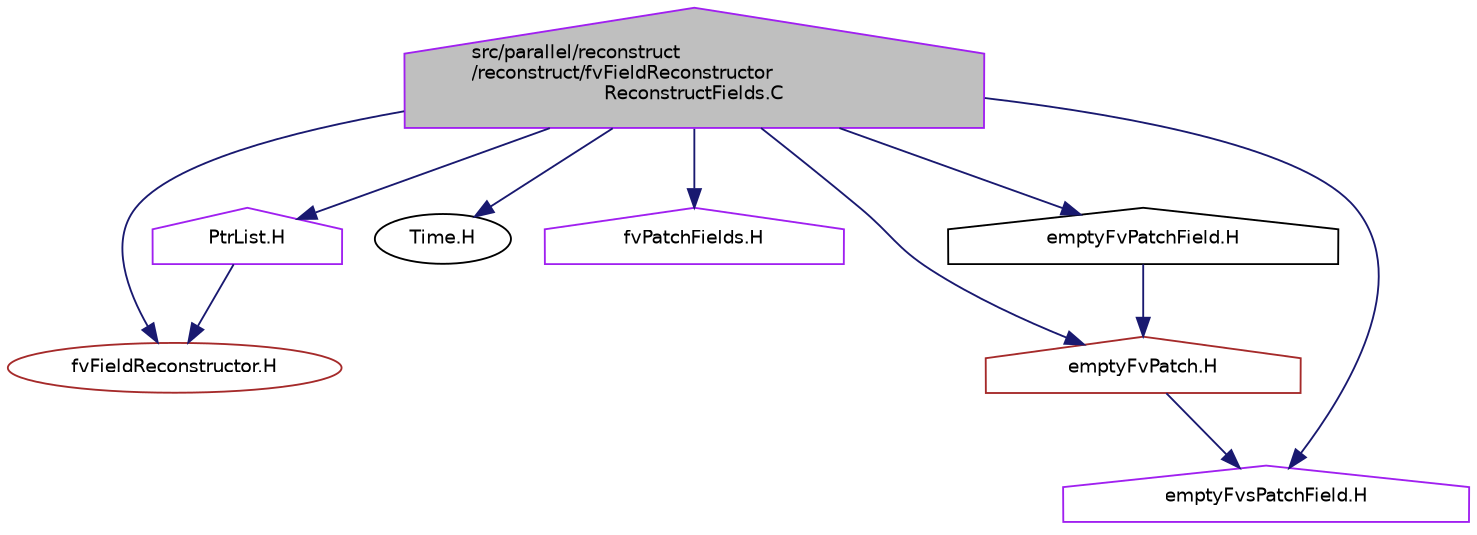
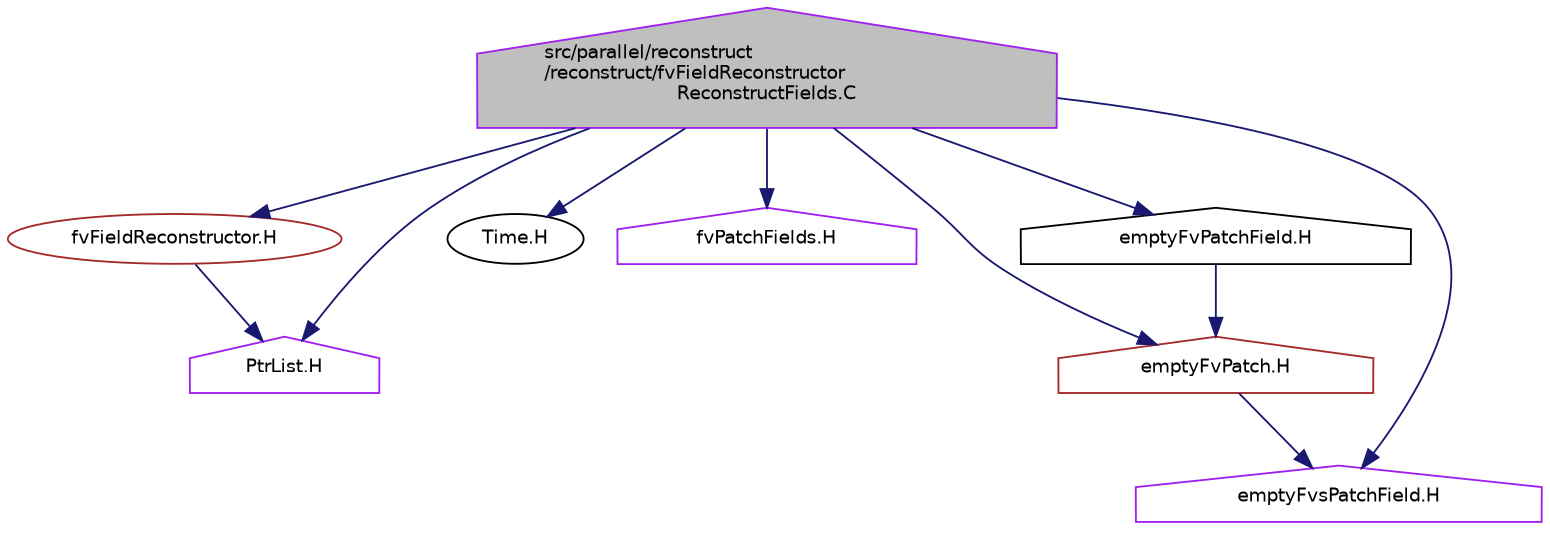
edge "PtrList.H" -> "fvFieldReconstructor.H": reversed
